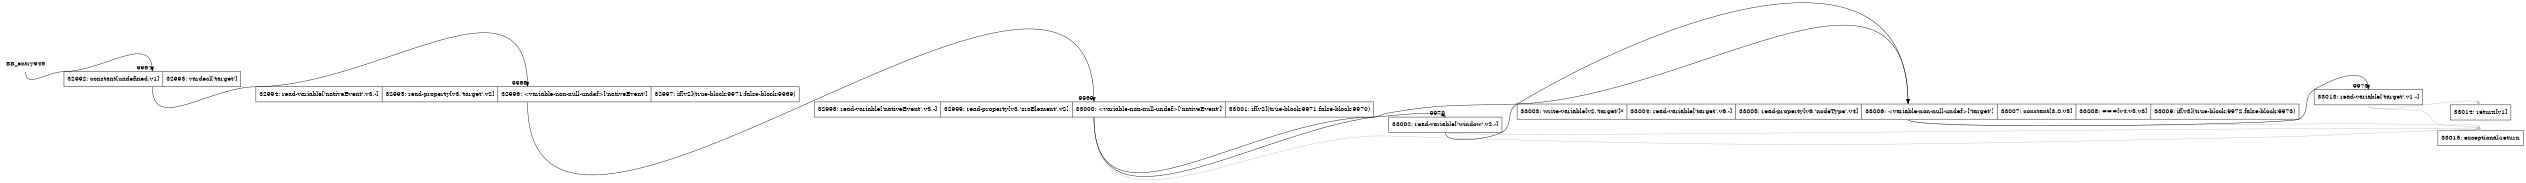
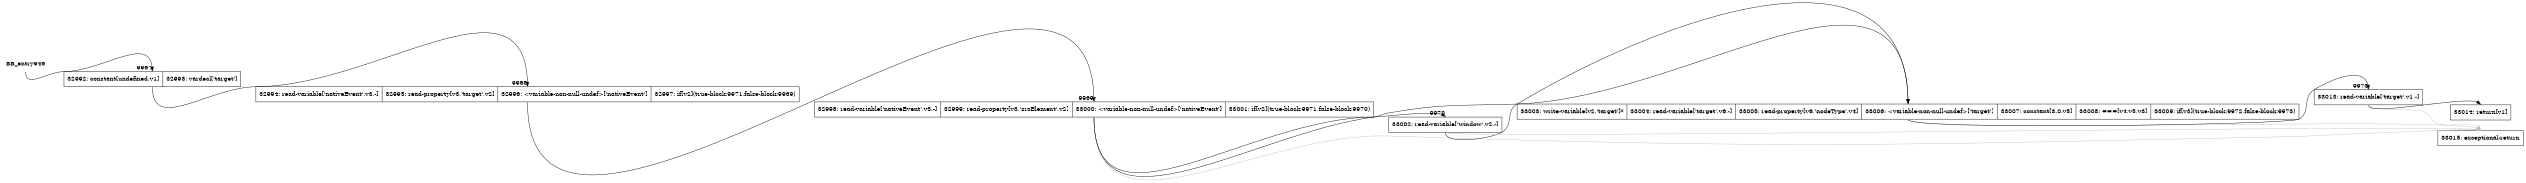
edge "33013: read-variable['target',v1,-]" -> "33014: return[v1]": color gray -> black
